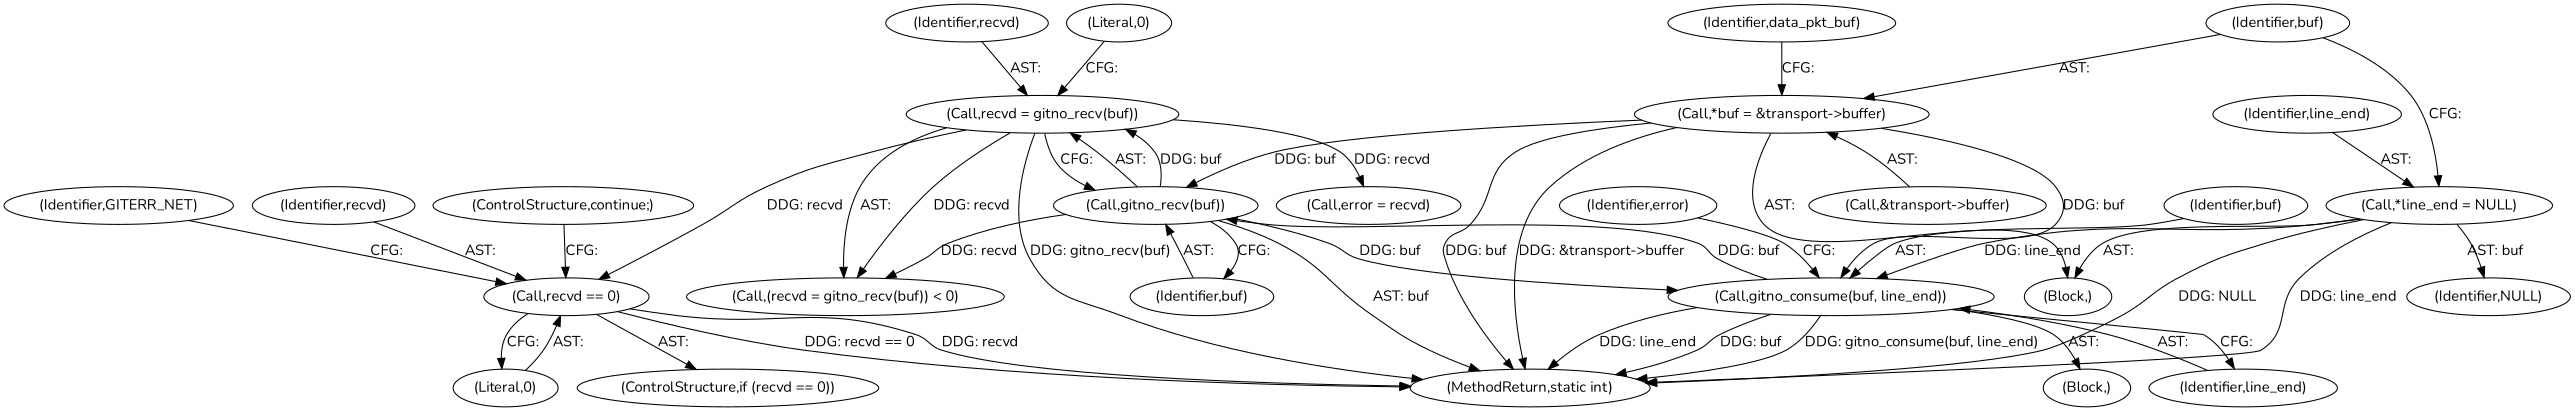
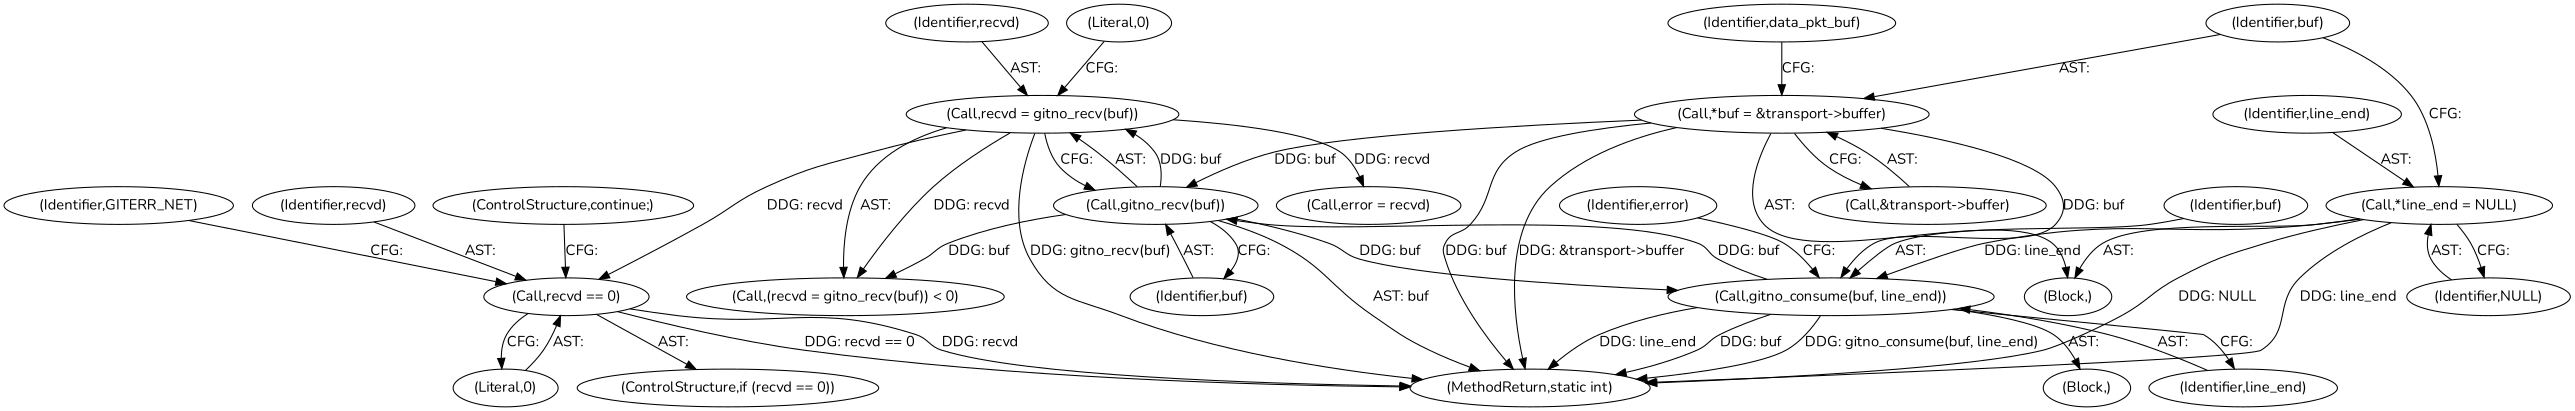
edge "(Call,*buf = &transport->buffer)" -> "(Call,&transport->buffer)": added, label "CFG:"
edge "(Call,gitno_recv(buf))" -> "(Call,(recvd = gitno_recv(buf)) < 0)": label "DDG: recvd" -> "DDG: buf"
edge "(Call,*line_end = NULL)" -> "(Identifier,NULL)": label "AST: buf" -> "CFG: "
edge "(Identifier,NULL)" -> "(Call,*line_end = NULL)": added, label "AST:"
